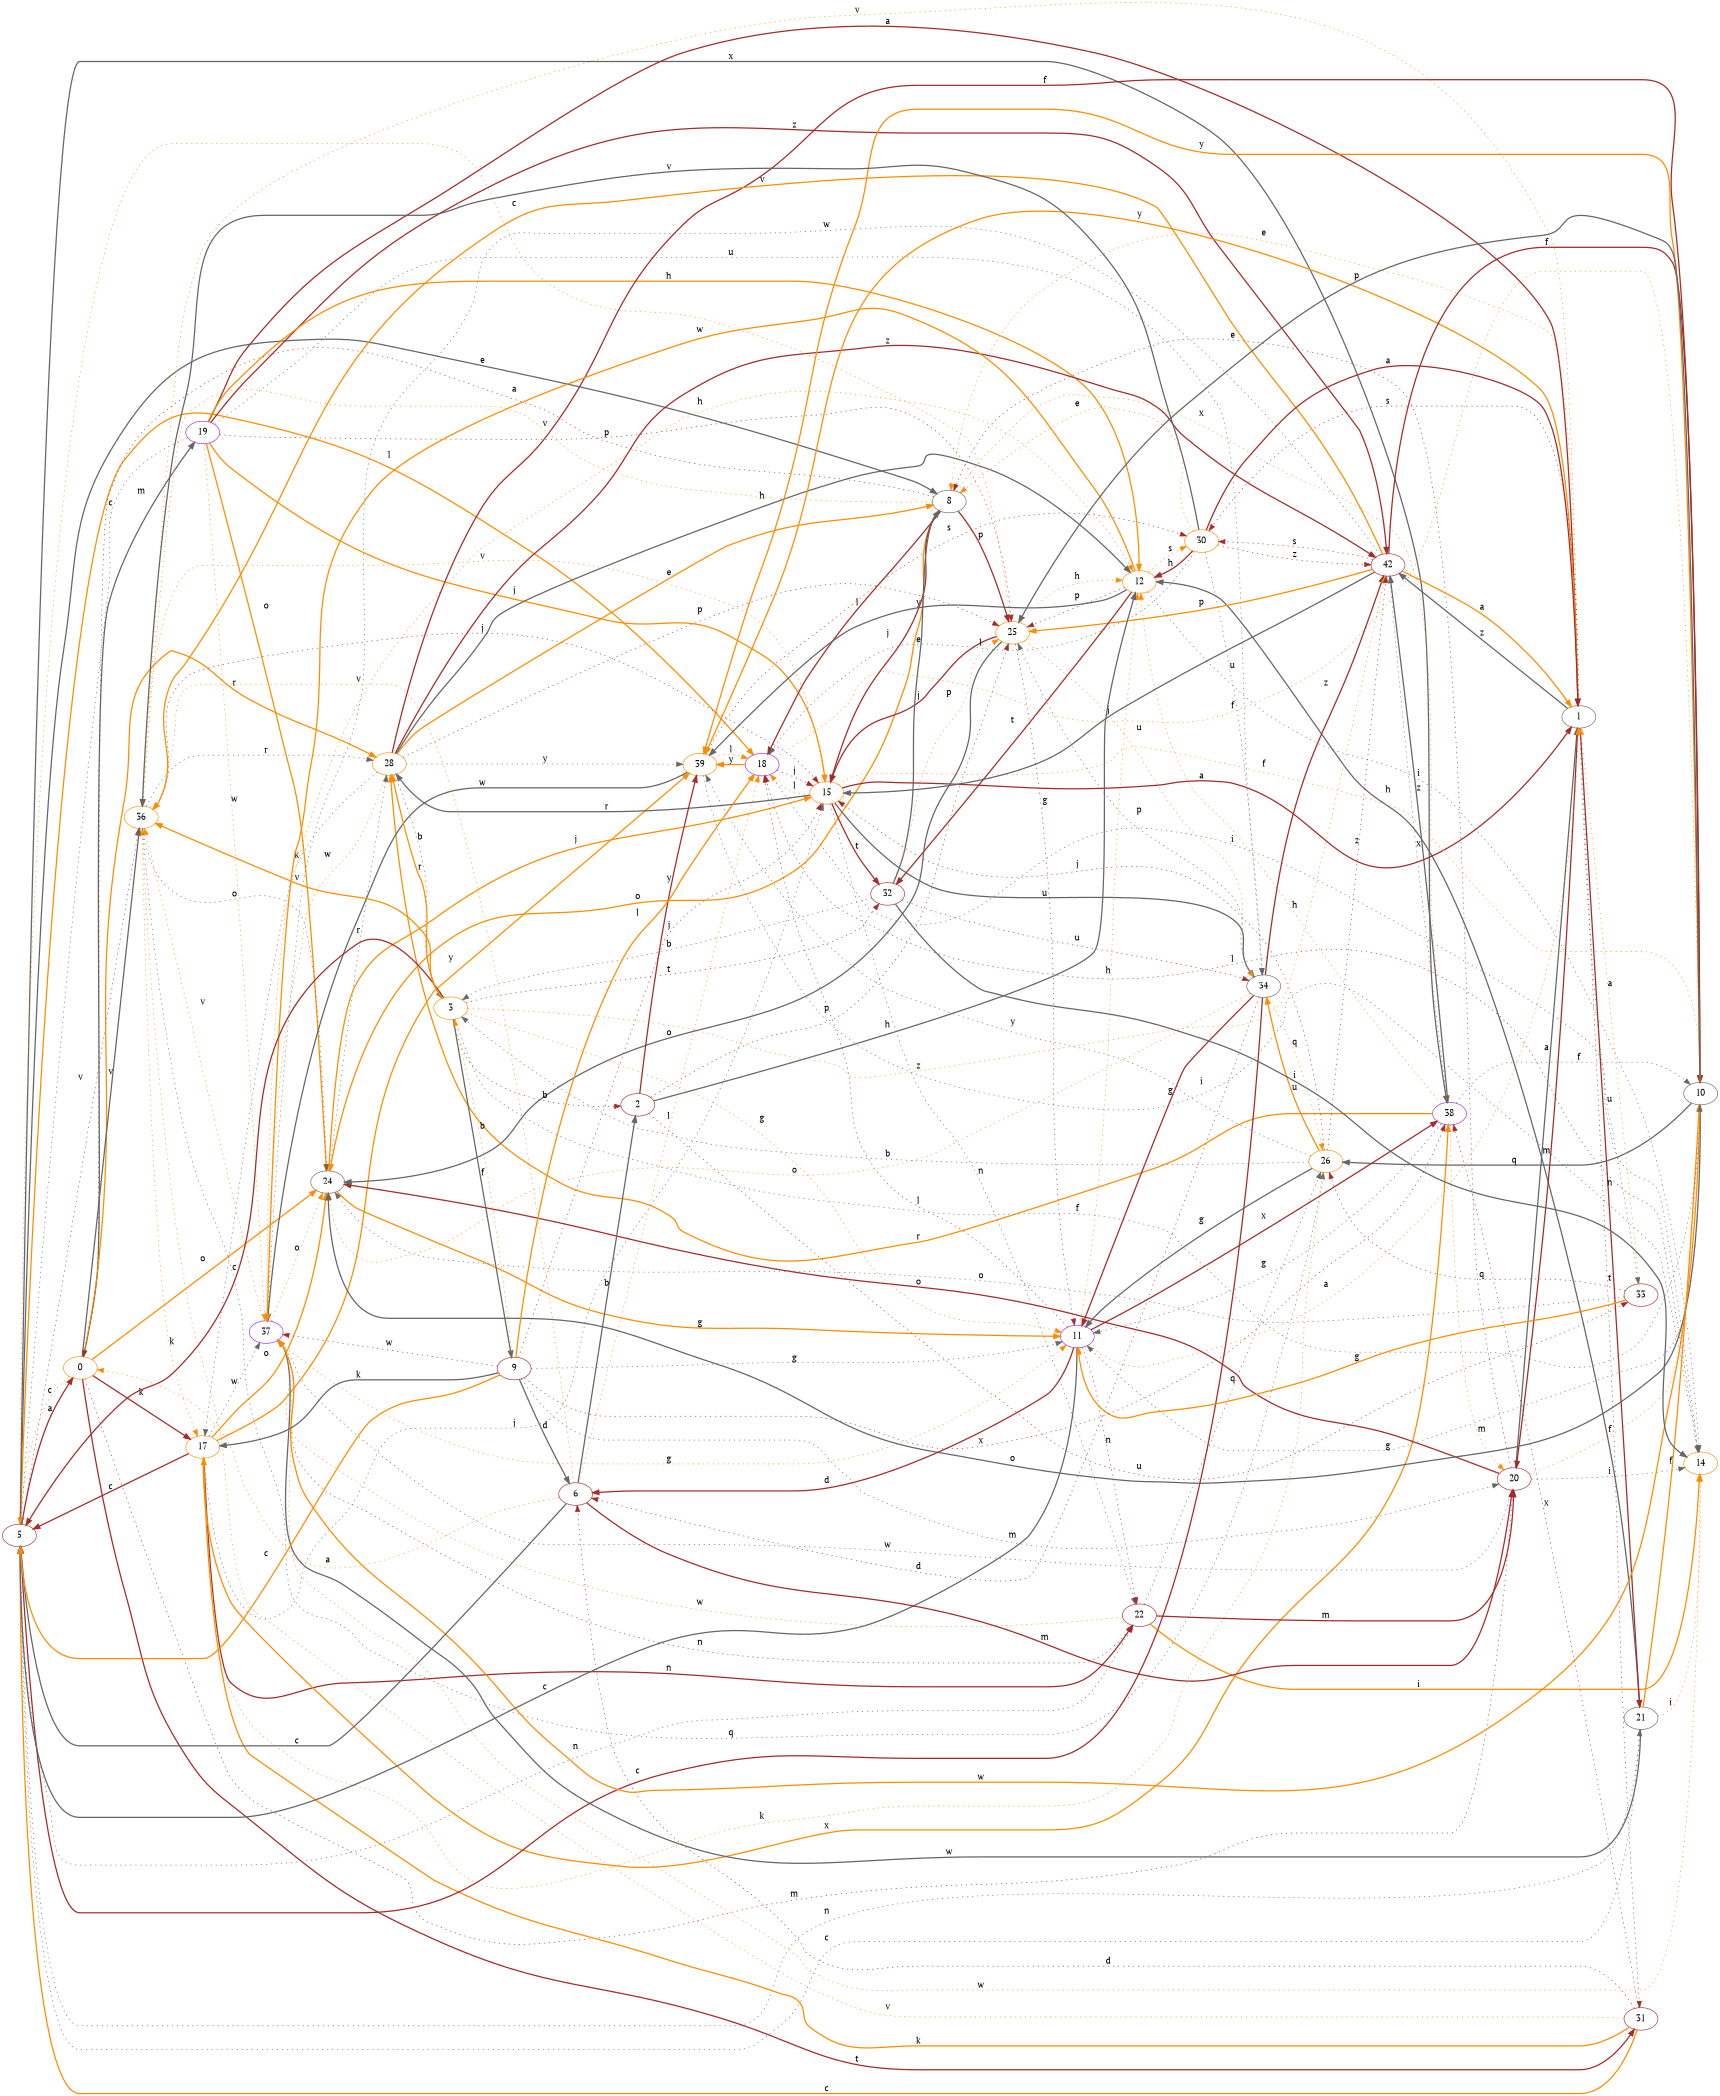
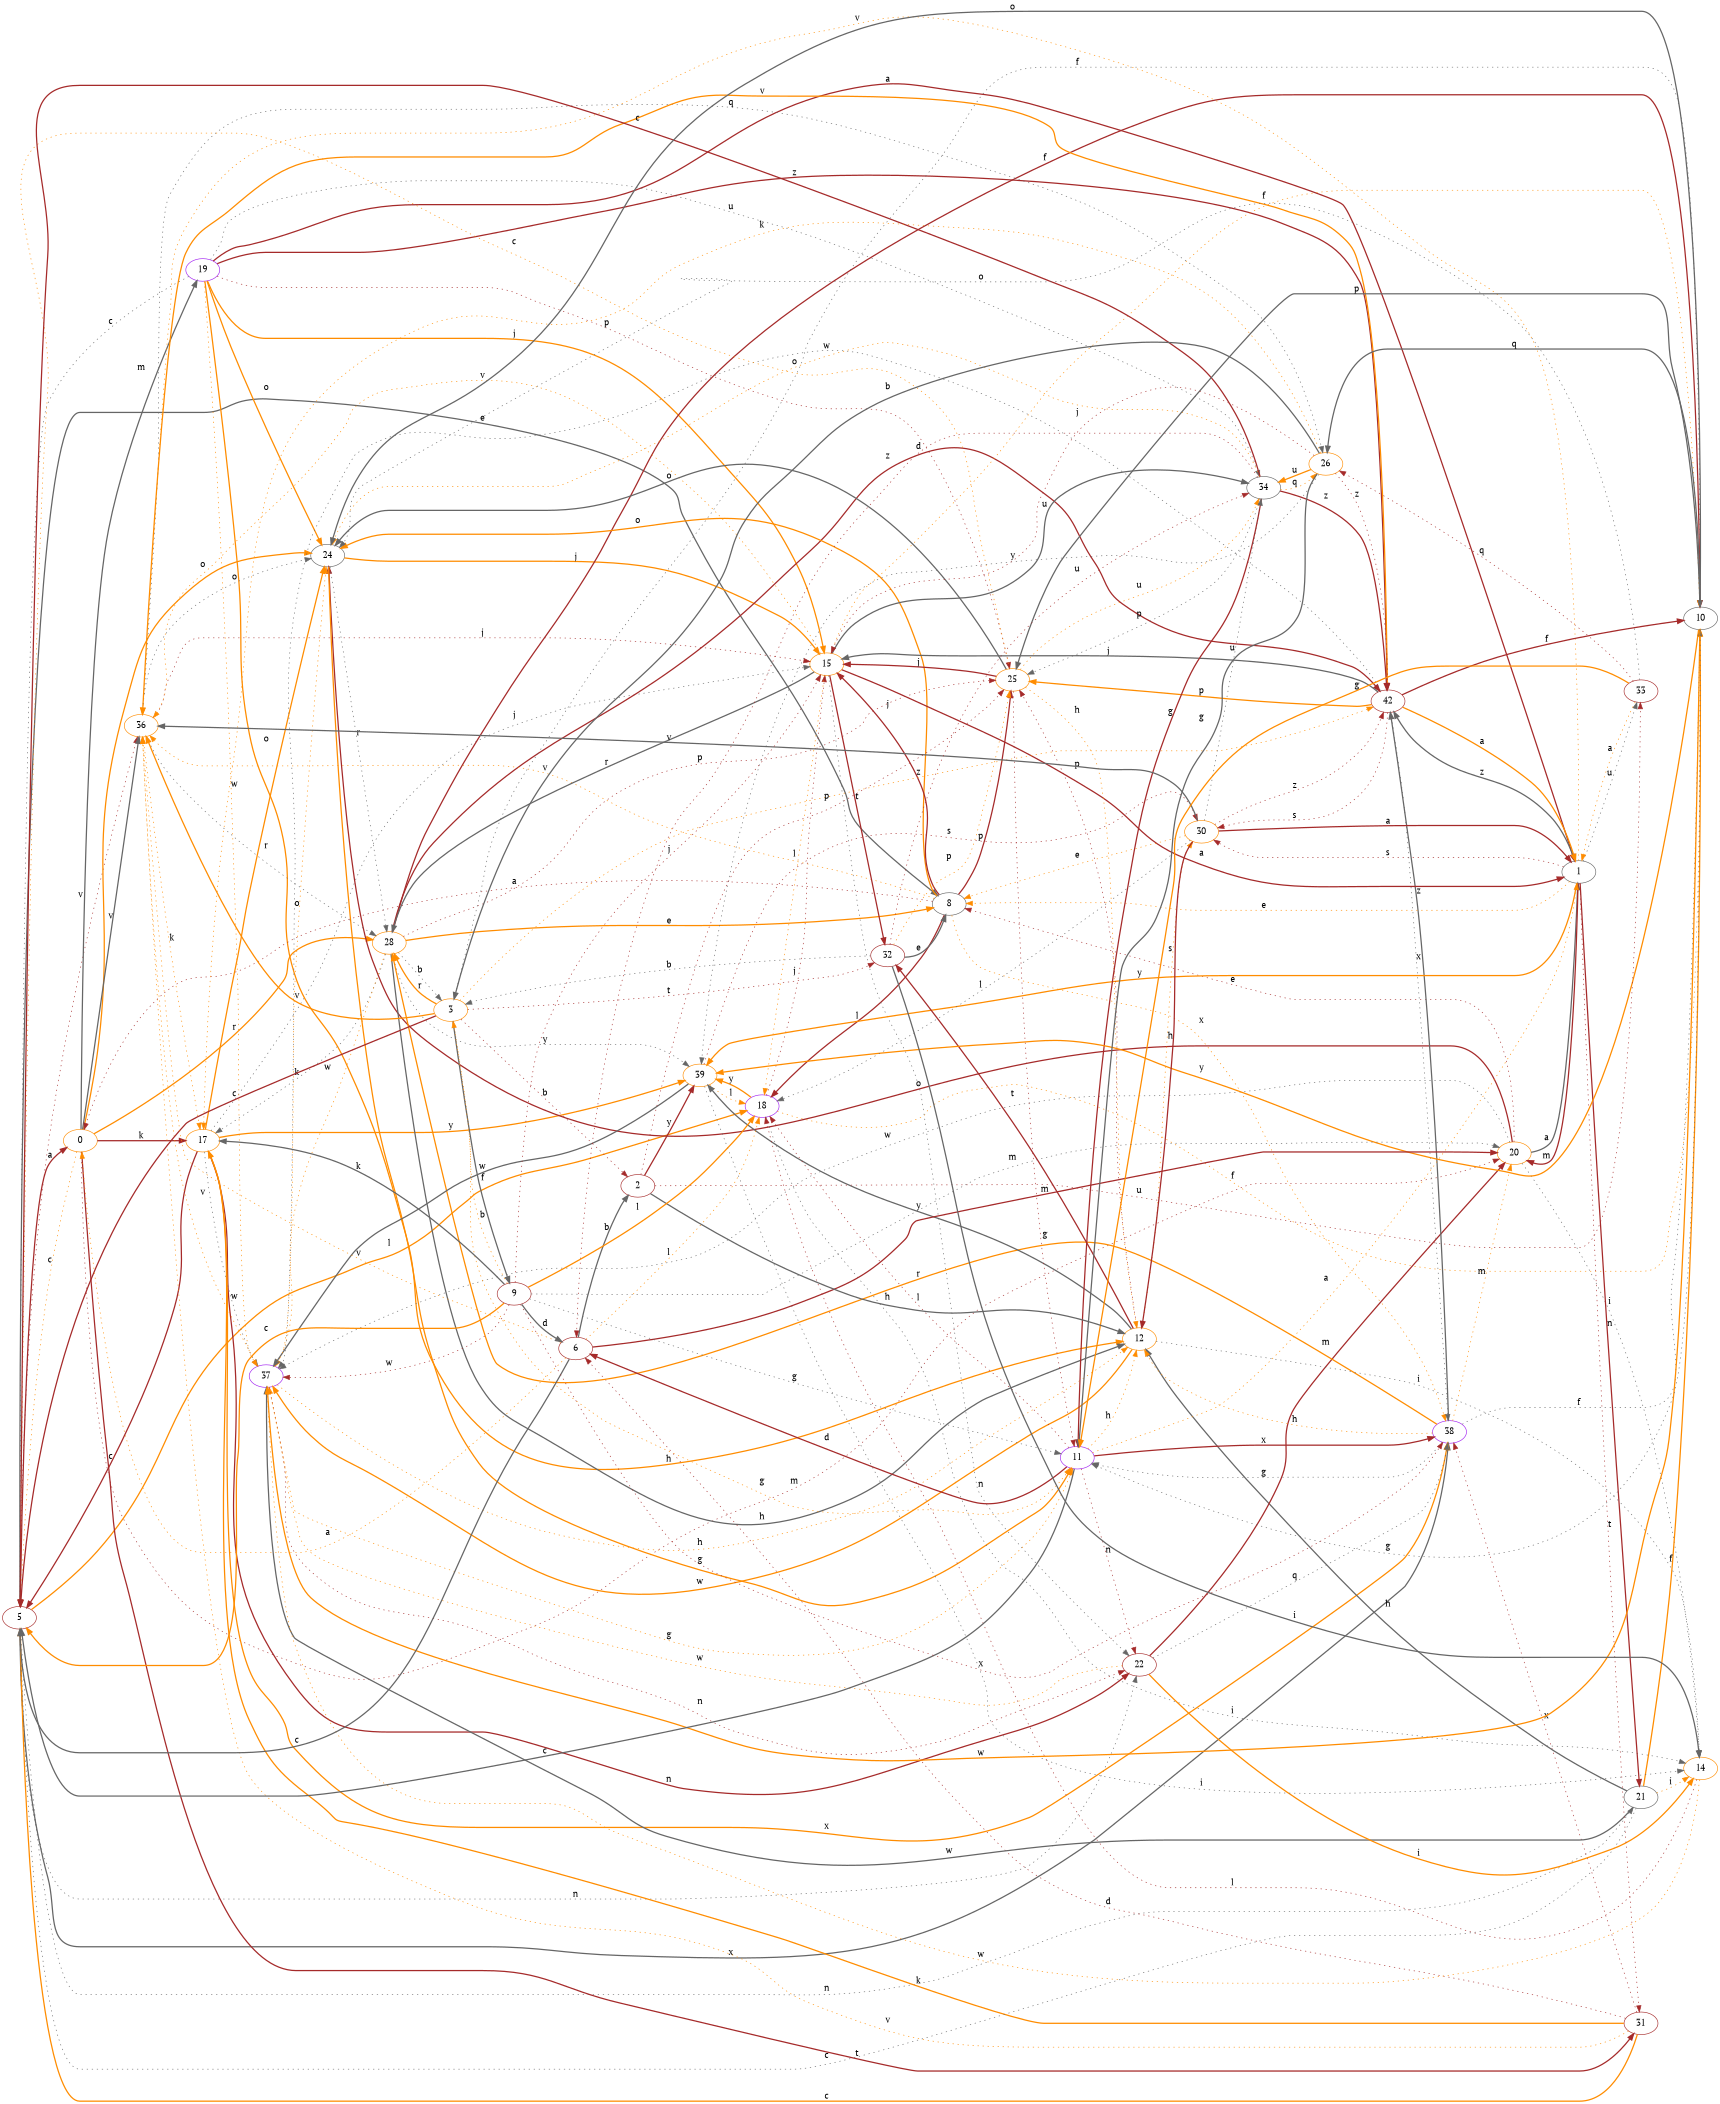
edge "26" -> "3": style dotted -> bold
edge "20" -> "10": removed, label "f"
edge "22" -> "26": now "22" -> "38"
node "20": color brown -> darkorange
